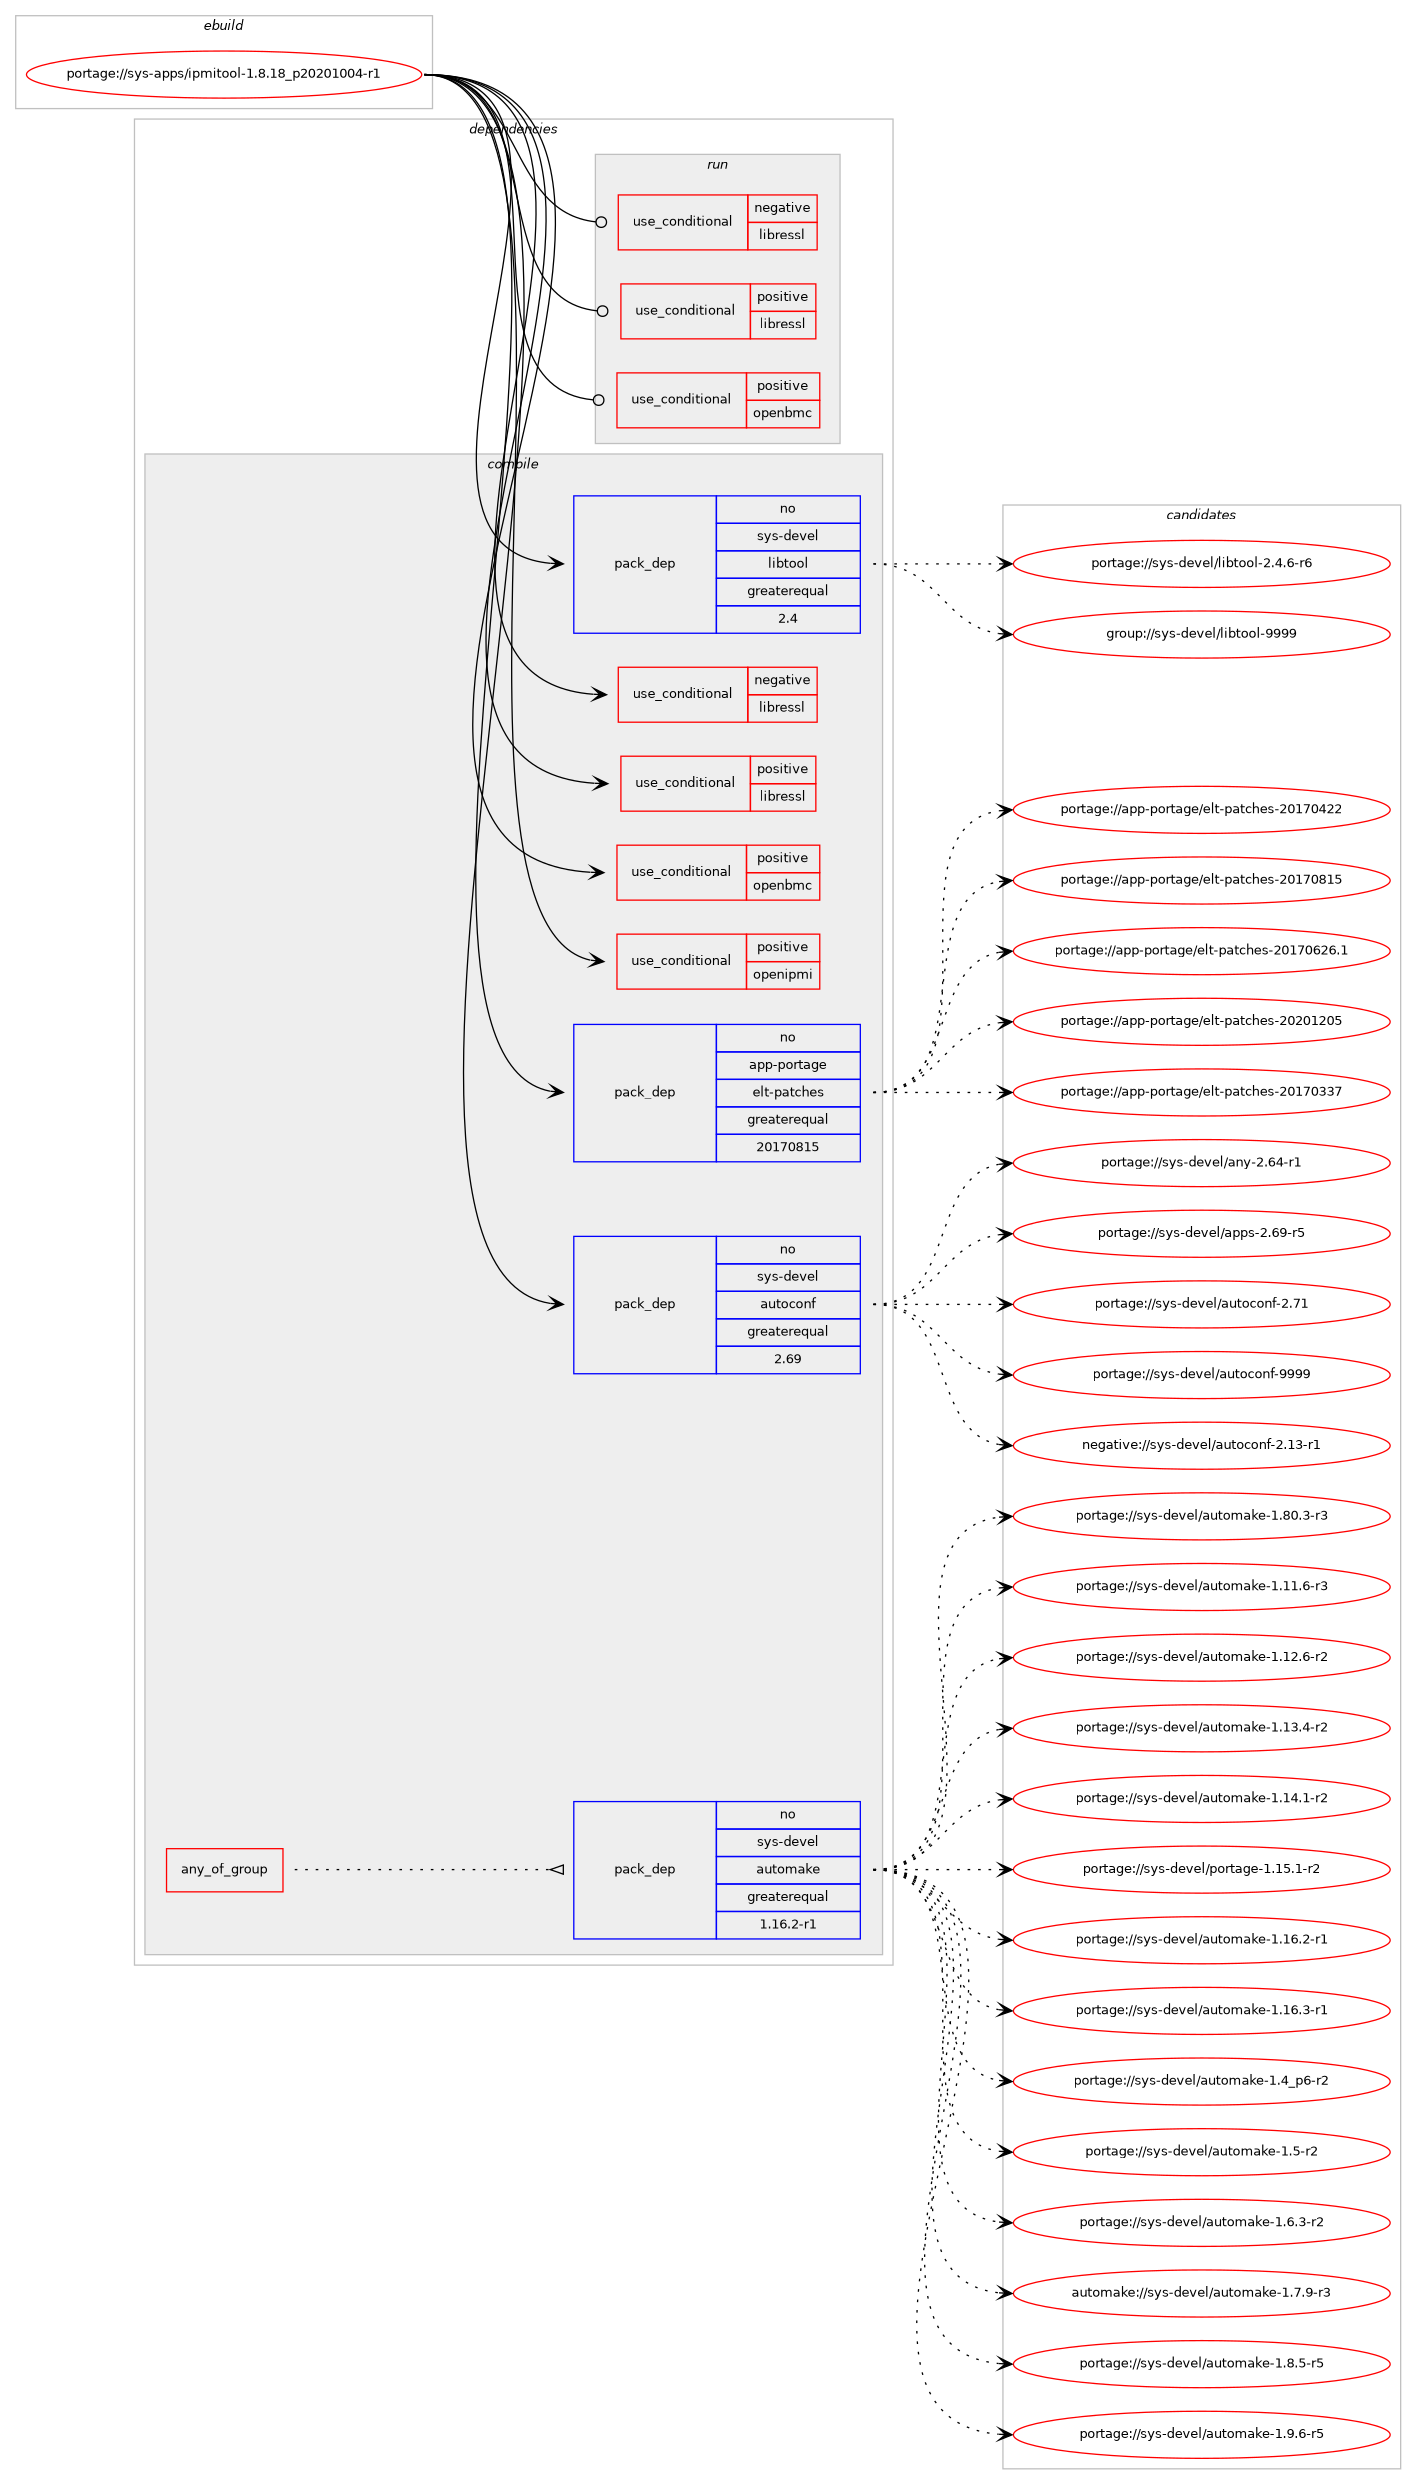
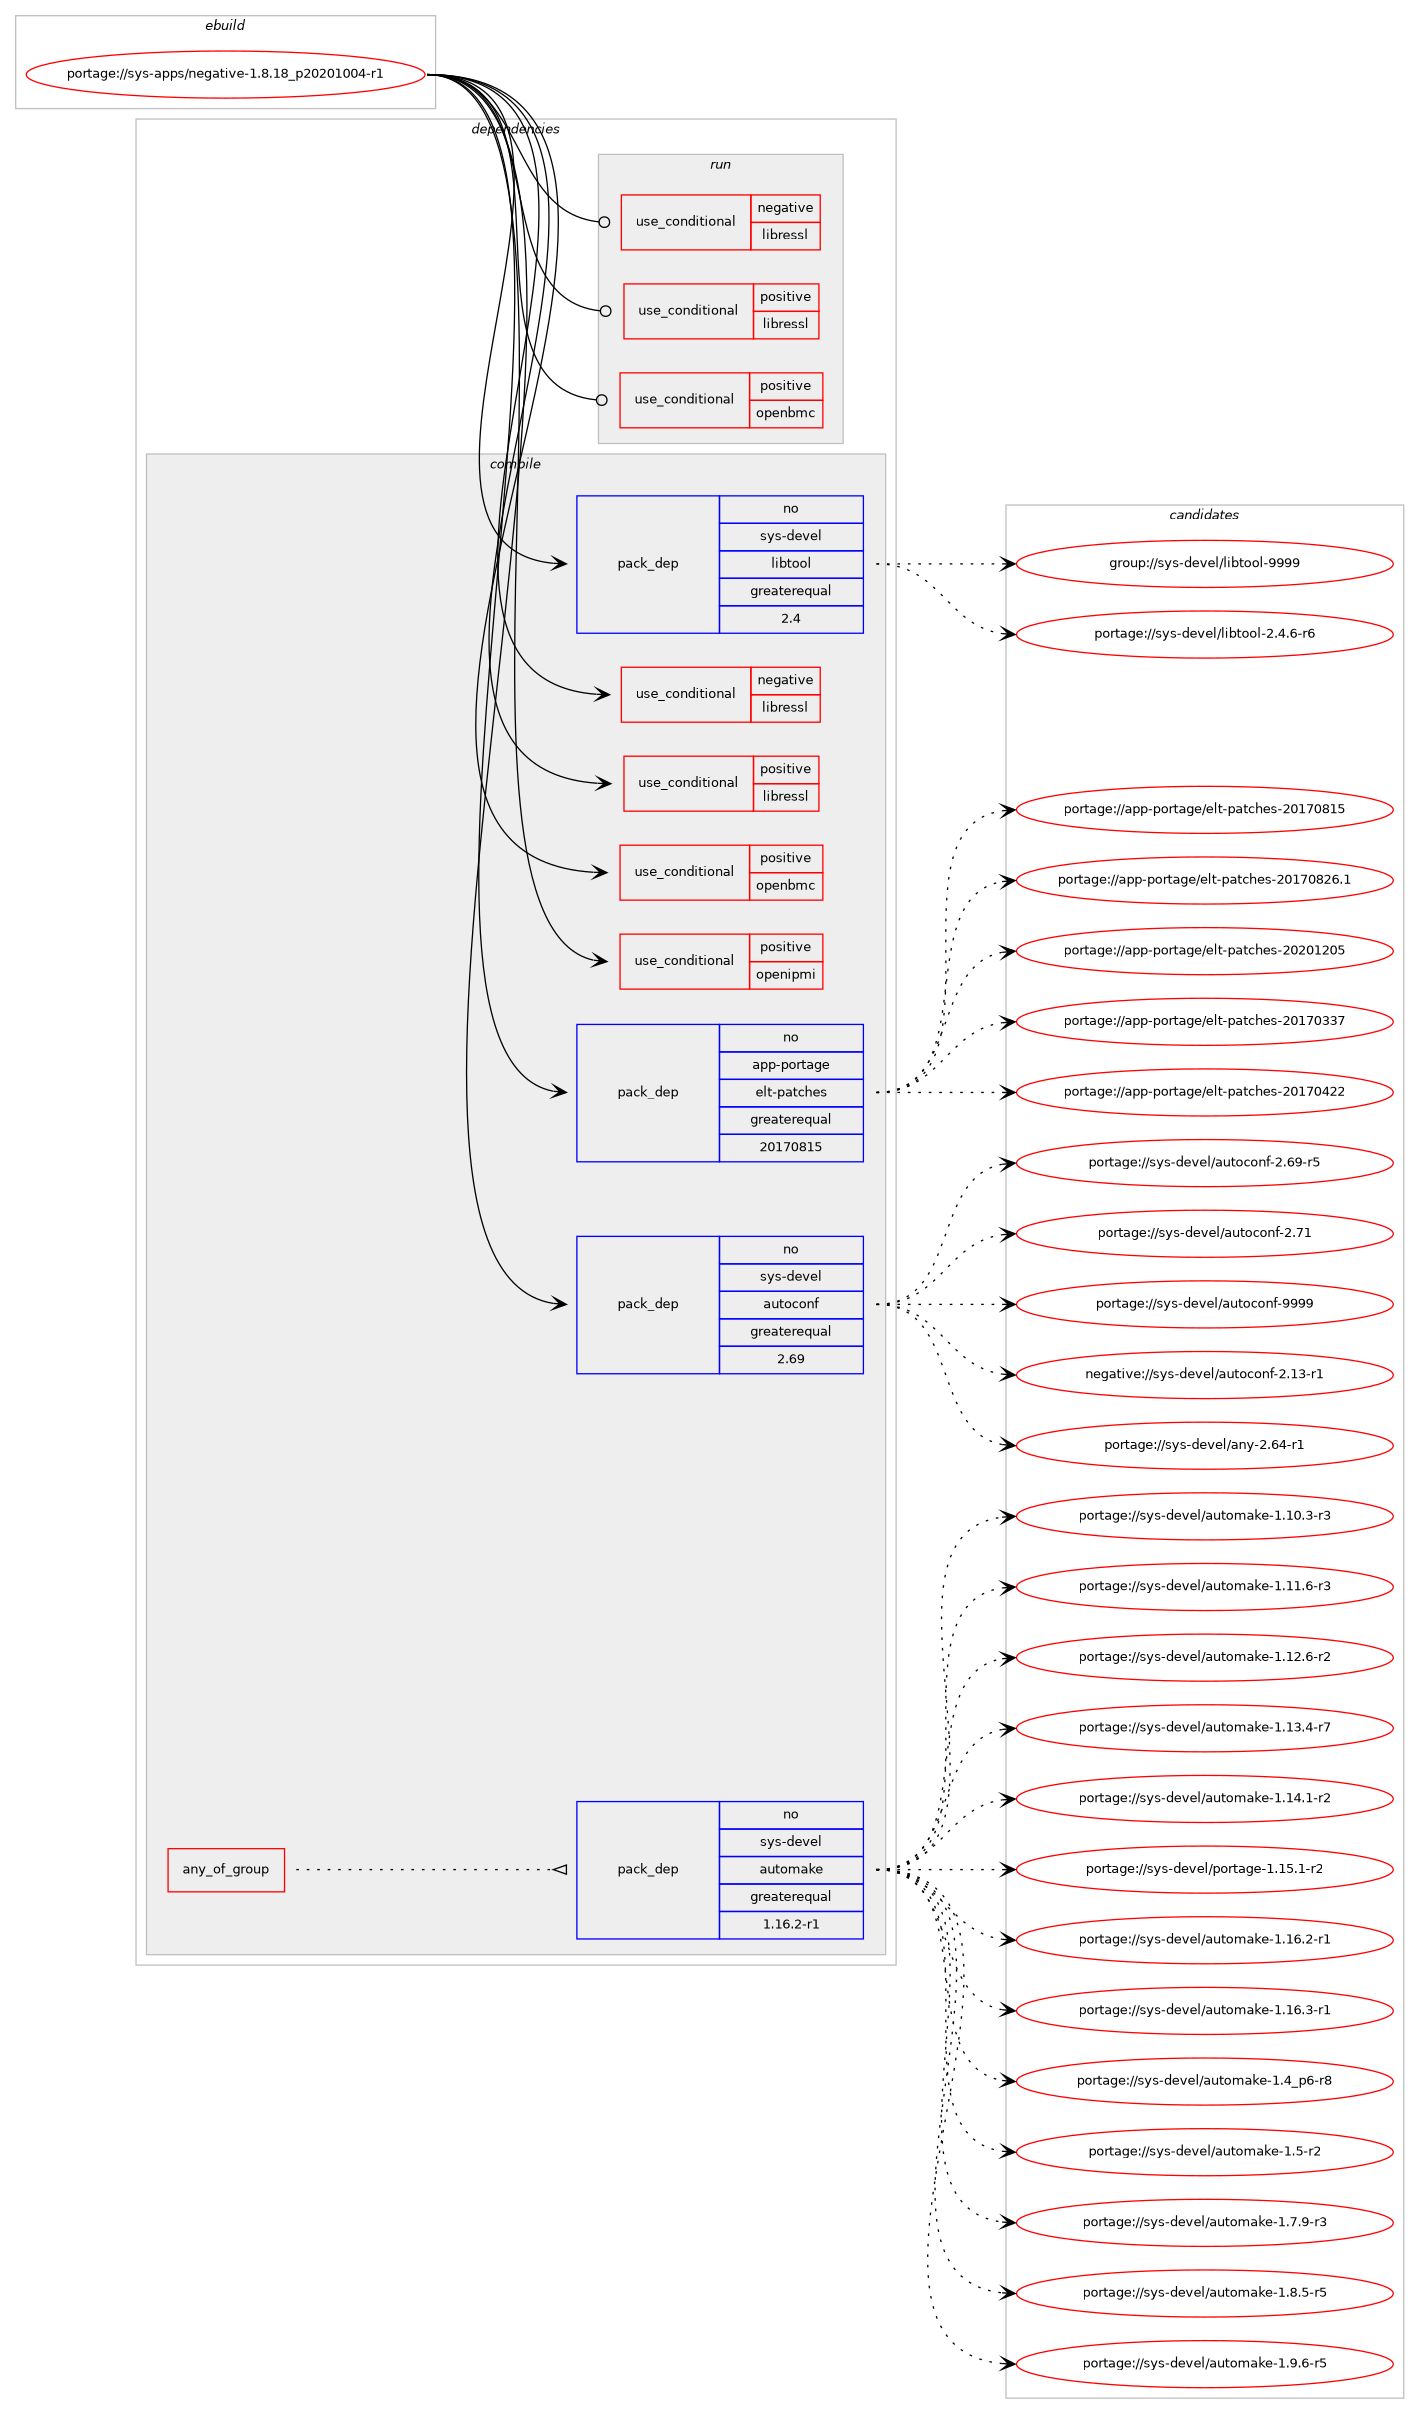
node "portage://sys-apps/ipmitool-1.8.18_p20201004-r1": label "portage://sys-apps/ipmitool-1.8.18_p20201004-r1" -> "portage://sys-apps/negative-1.8.18_p20201004-r1"
node "portage://app-portage/elt-patches-20170626.1": label "portage://app-portage/elt-patches-20170626.1" -> "portage://app-portage/elt-patches-20170826.1"
node "portage://sys-devel/apps-2.69-r5": label "portage://sys-devel/apps-2.69-r5" -> "portage://sys-devel/autoconf-2.69-r5"
node "portage://sys-devel/automake-1.80.3-r3": label "portage://sys-devel/automake-1.80.3-r3" -> "portage://sys-devel/automake-1.10.3-r3"
node "portage://sys-devel/automake-1.13.4-r2": label "portage://sys-devel/automake-1.13.4-r2" -> "portage://sys-devel/automake-1.13.4-r7"
node "portage://sys-devel/automake-1.4_p6-r2": label "portage://sys-devel/automake-1.4_p6-r2" -> "portage://sys-devel/automake-1.4_p6-r8"
node "portage://sys-devel/automake-1.6.3-r2": removed
node "automake://sys-devel/automake-1.7.9-r3": label "automake://sys-devel/automake-1.7.9-r3" -> "portage://sys-devel/automake-1.7.9-r3"
